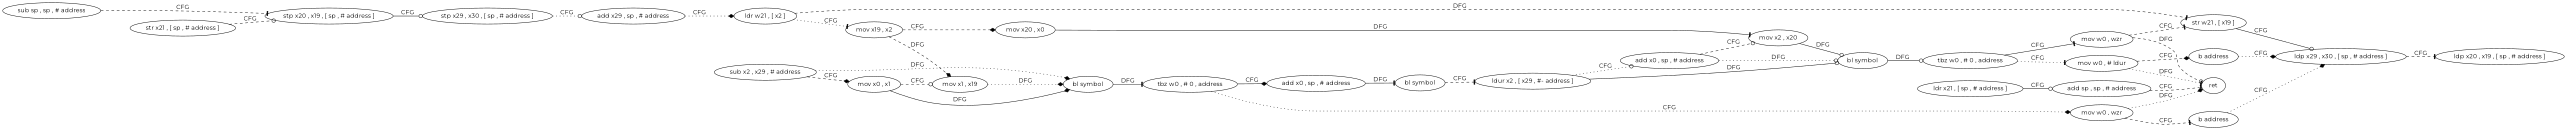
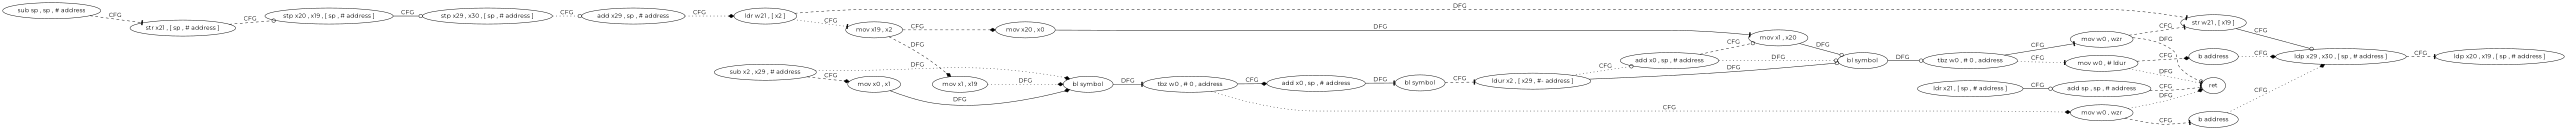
edge "sub sp , sp , # address" -> "stp x20 , x19 , [ sp , # address ]": now "sub sp , sp , # address" -> "str x21 , [ sp , # address ]"
node "mov x2 , x20": label "mov x2 , x20" -> "mov x1 , x20"
edge "mov x0 , x1" -> "mov x1 , x19": removed, label "CFG"
